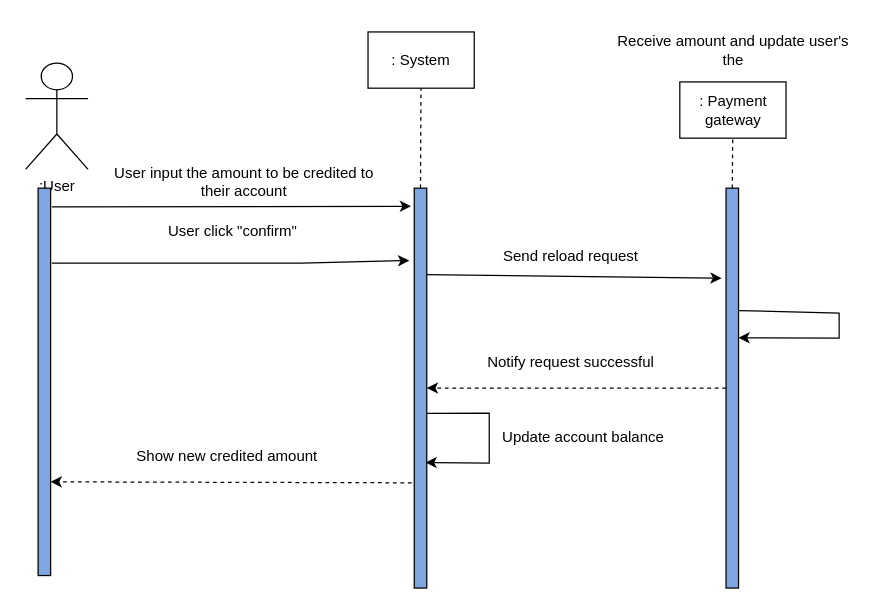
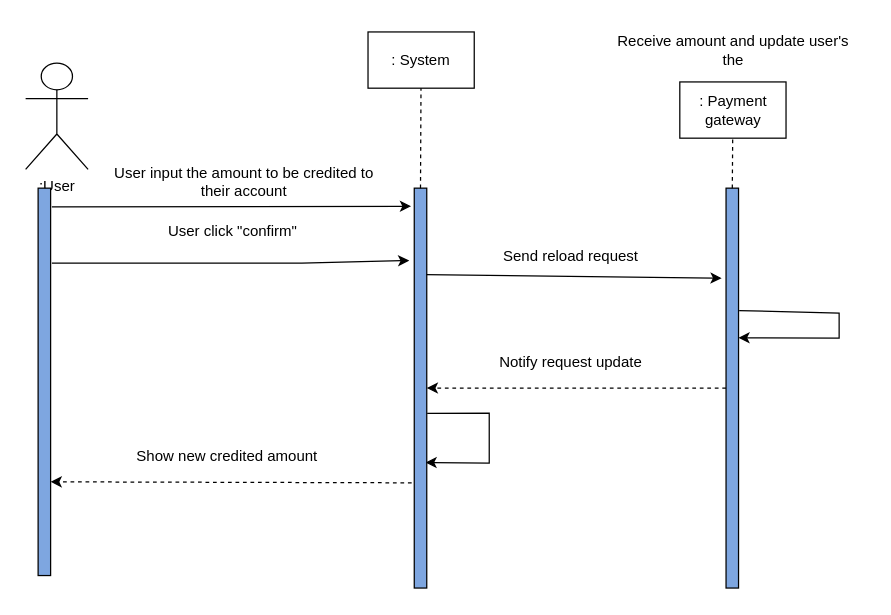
node "Notify request successful": label "Notify request successful" -> "Notify request update"
node "Update account balance": removed
